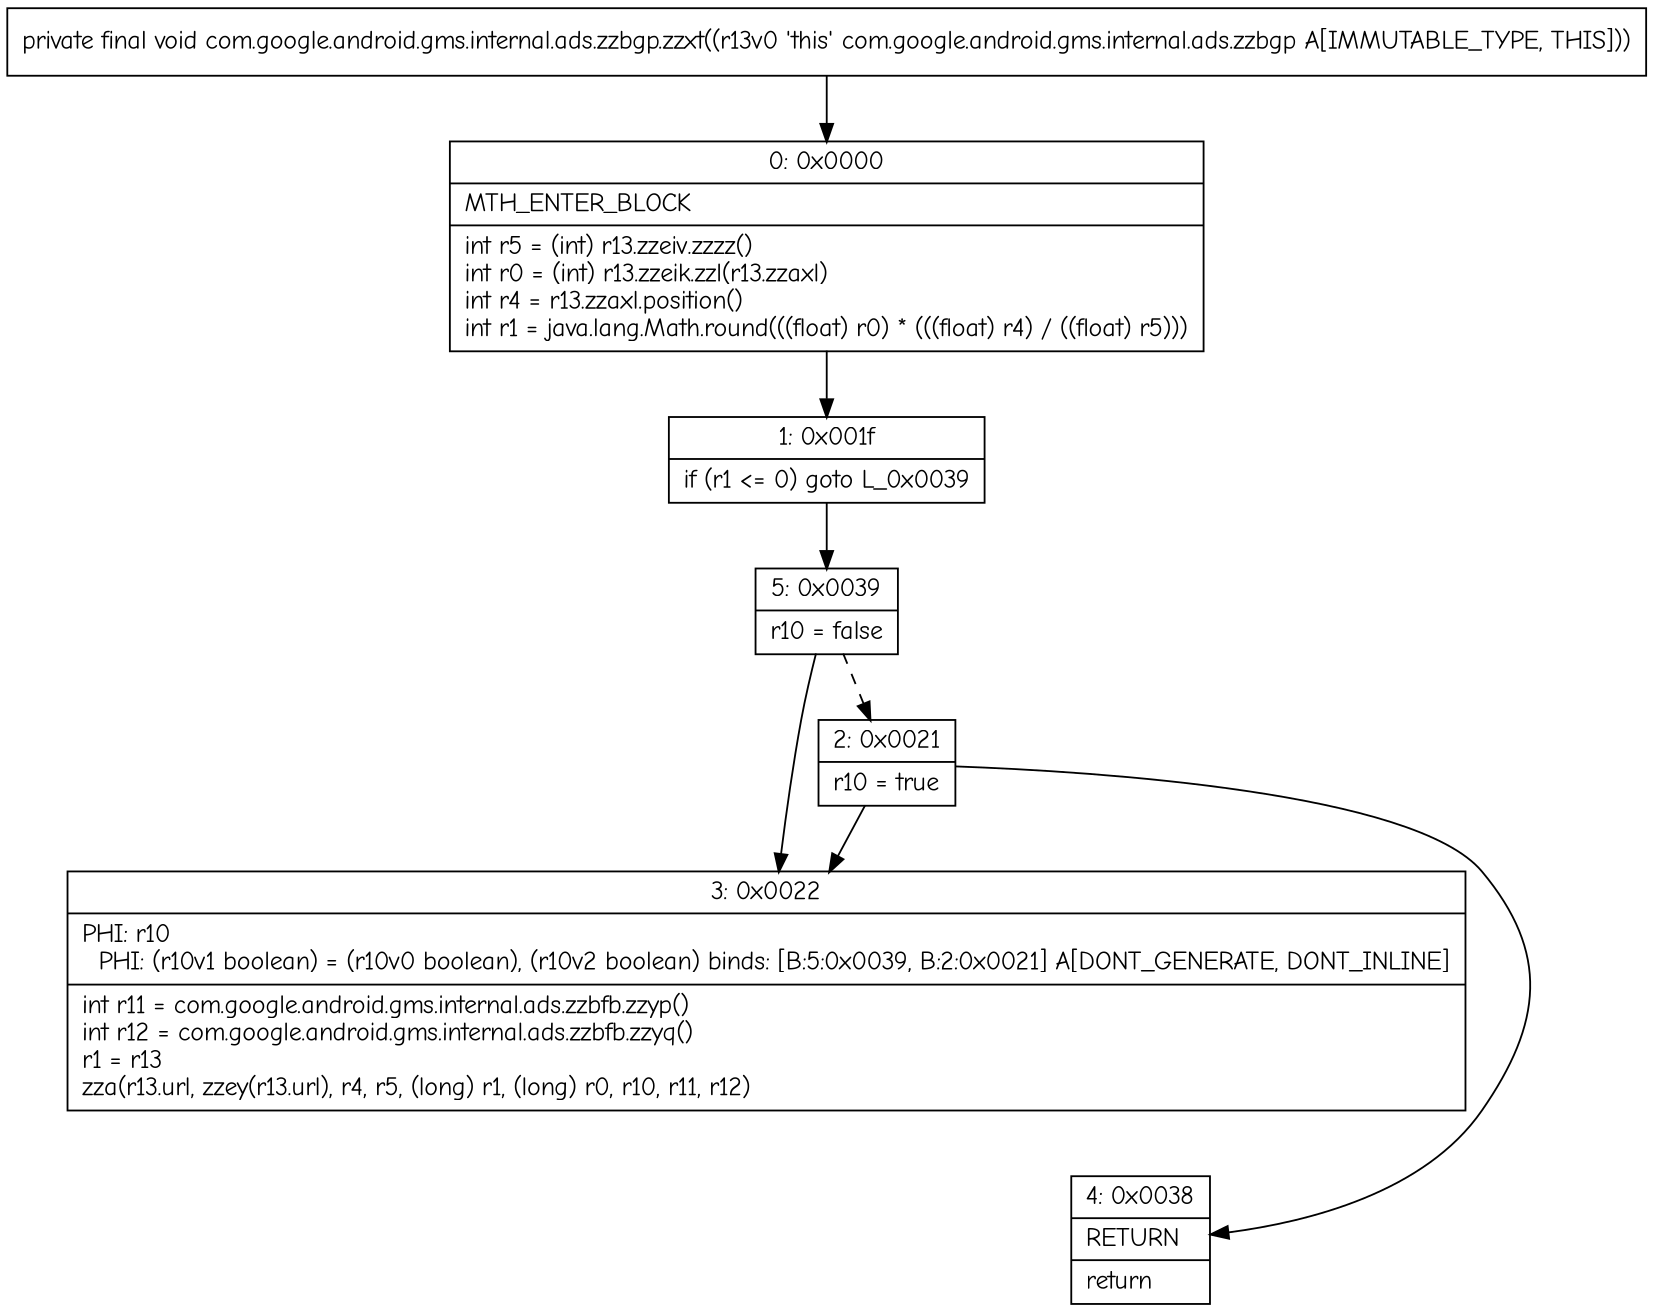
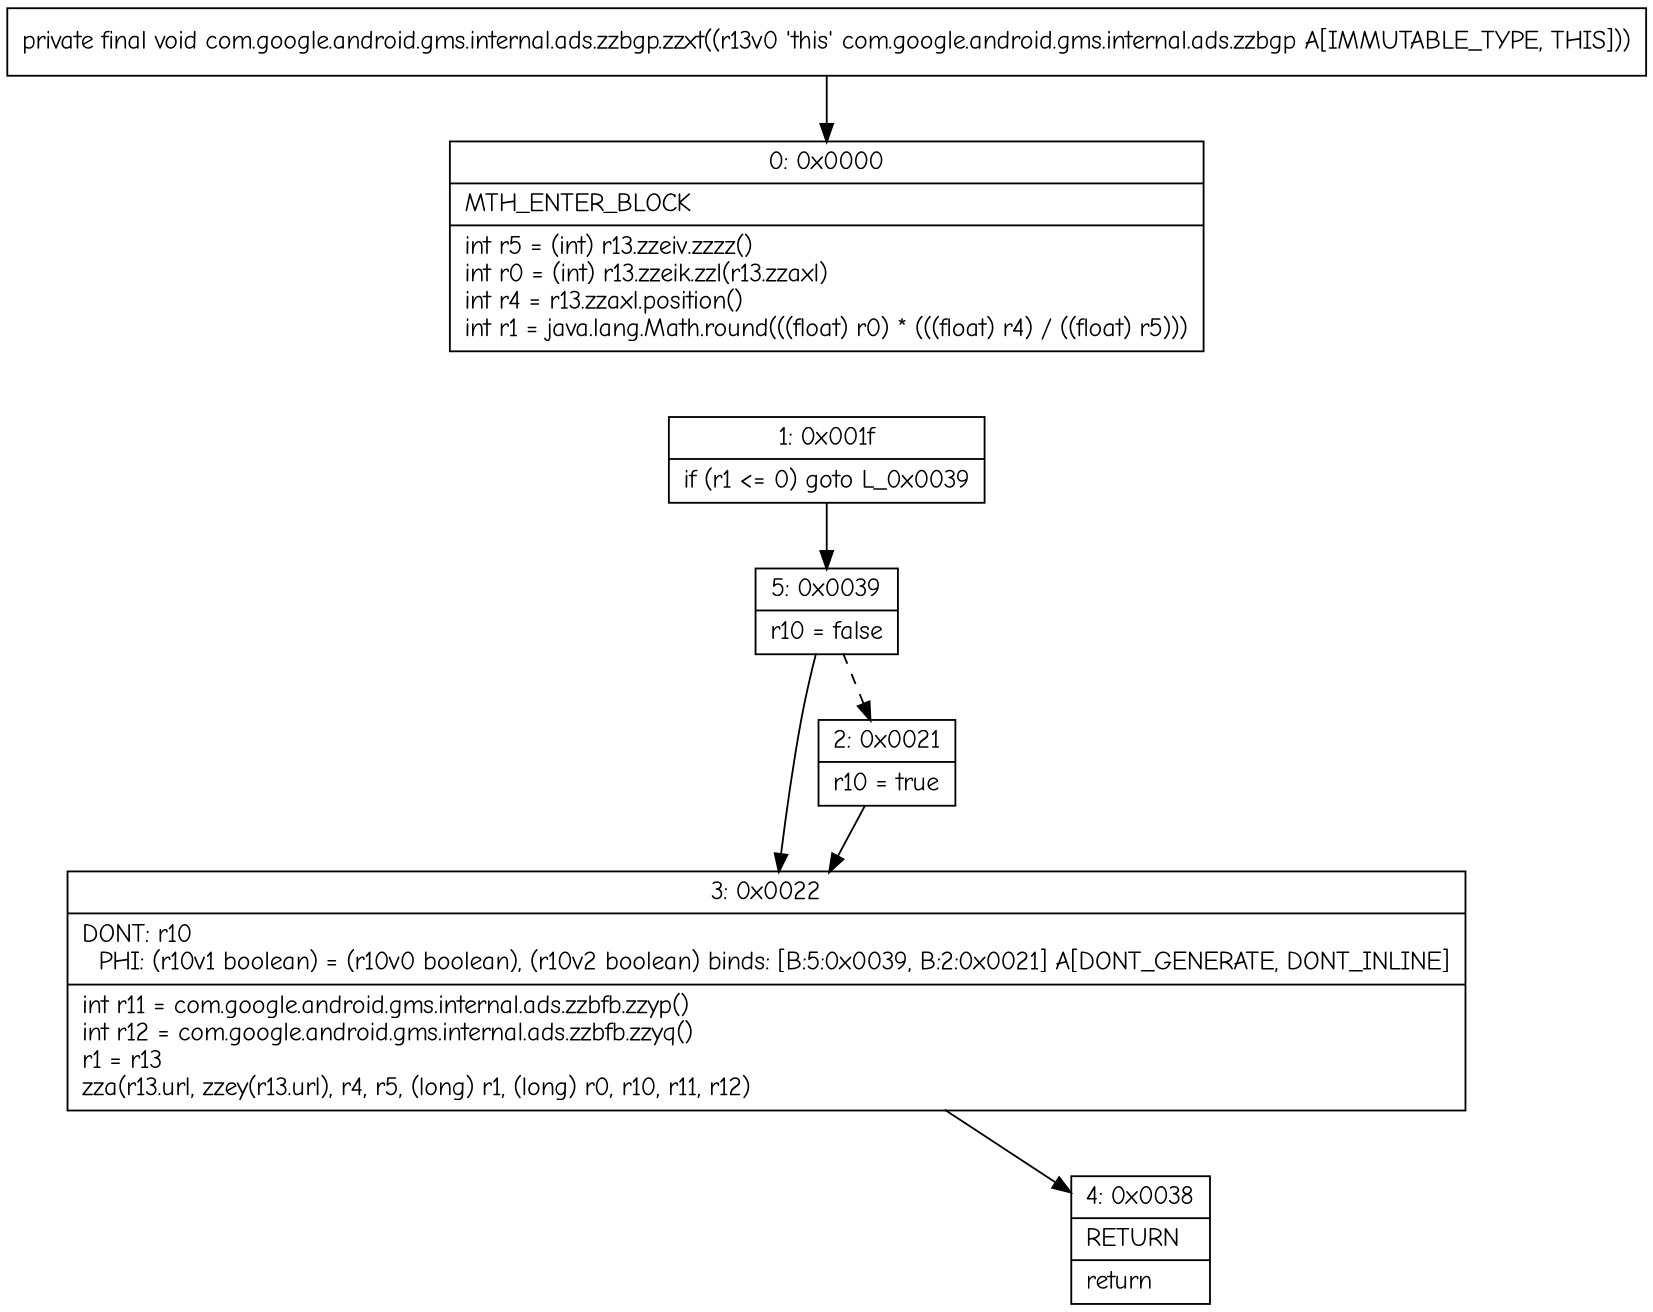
edge "0: 0x0000" -> "1: 0x001f": removed
edge "2: 0x0021" -> "4: 0x0038": now "3: 0x0022" -> "4: 0x0038"
node "3: 0x0022": text "PHI: r10" -> "DONT: r10"
